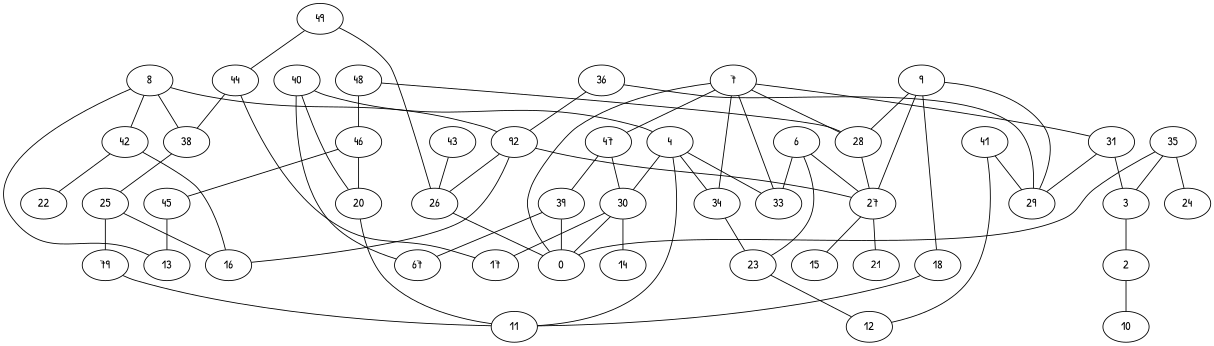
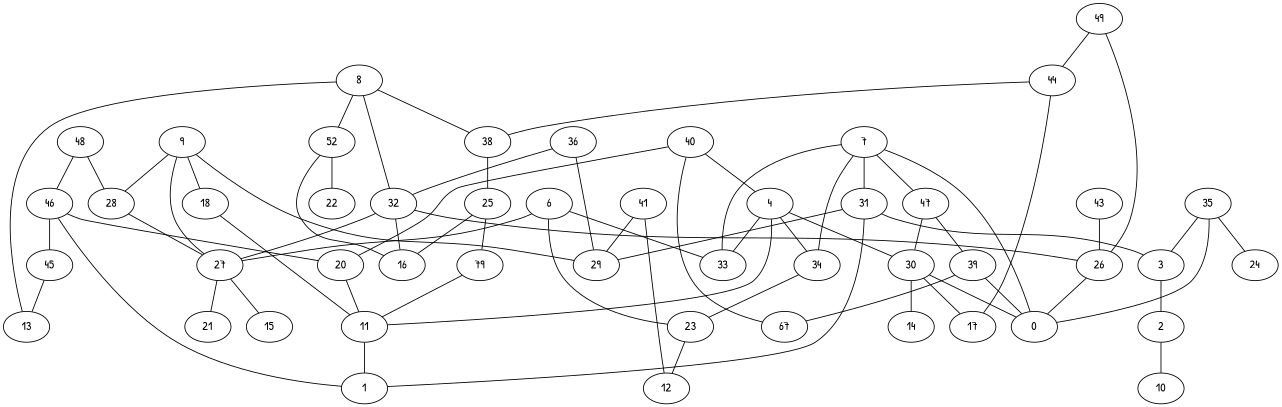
edge "7" -- "28": removed
node "42": label "42" -> "52"
node "92": label "92" -> "32"
node "1": added
